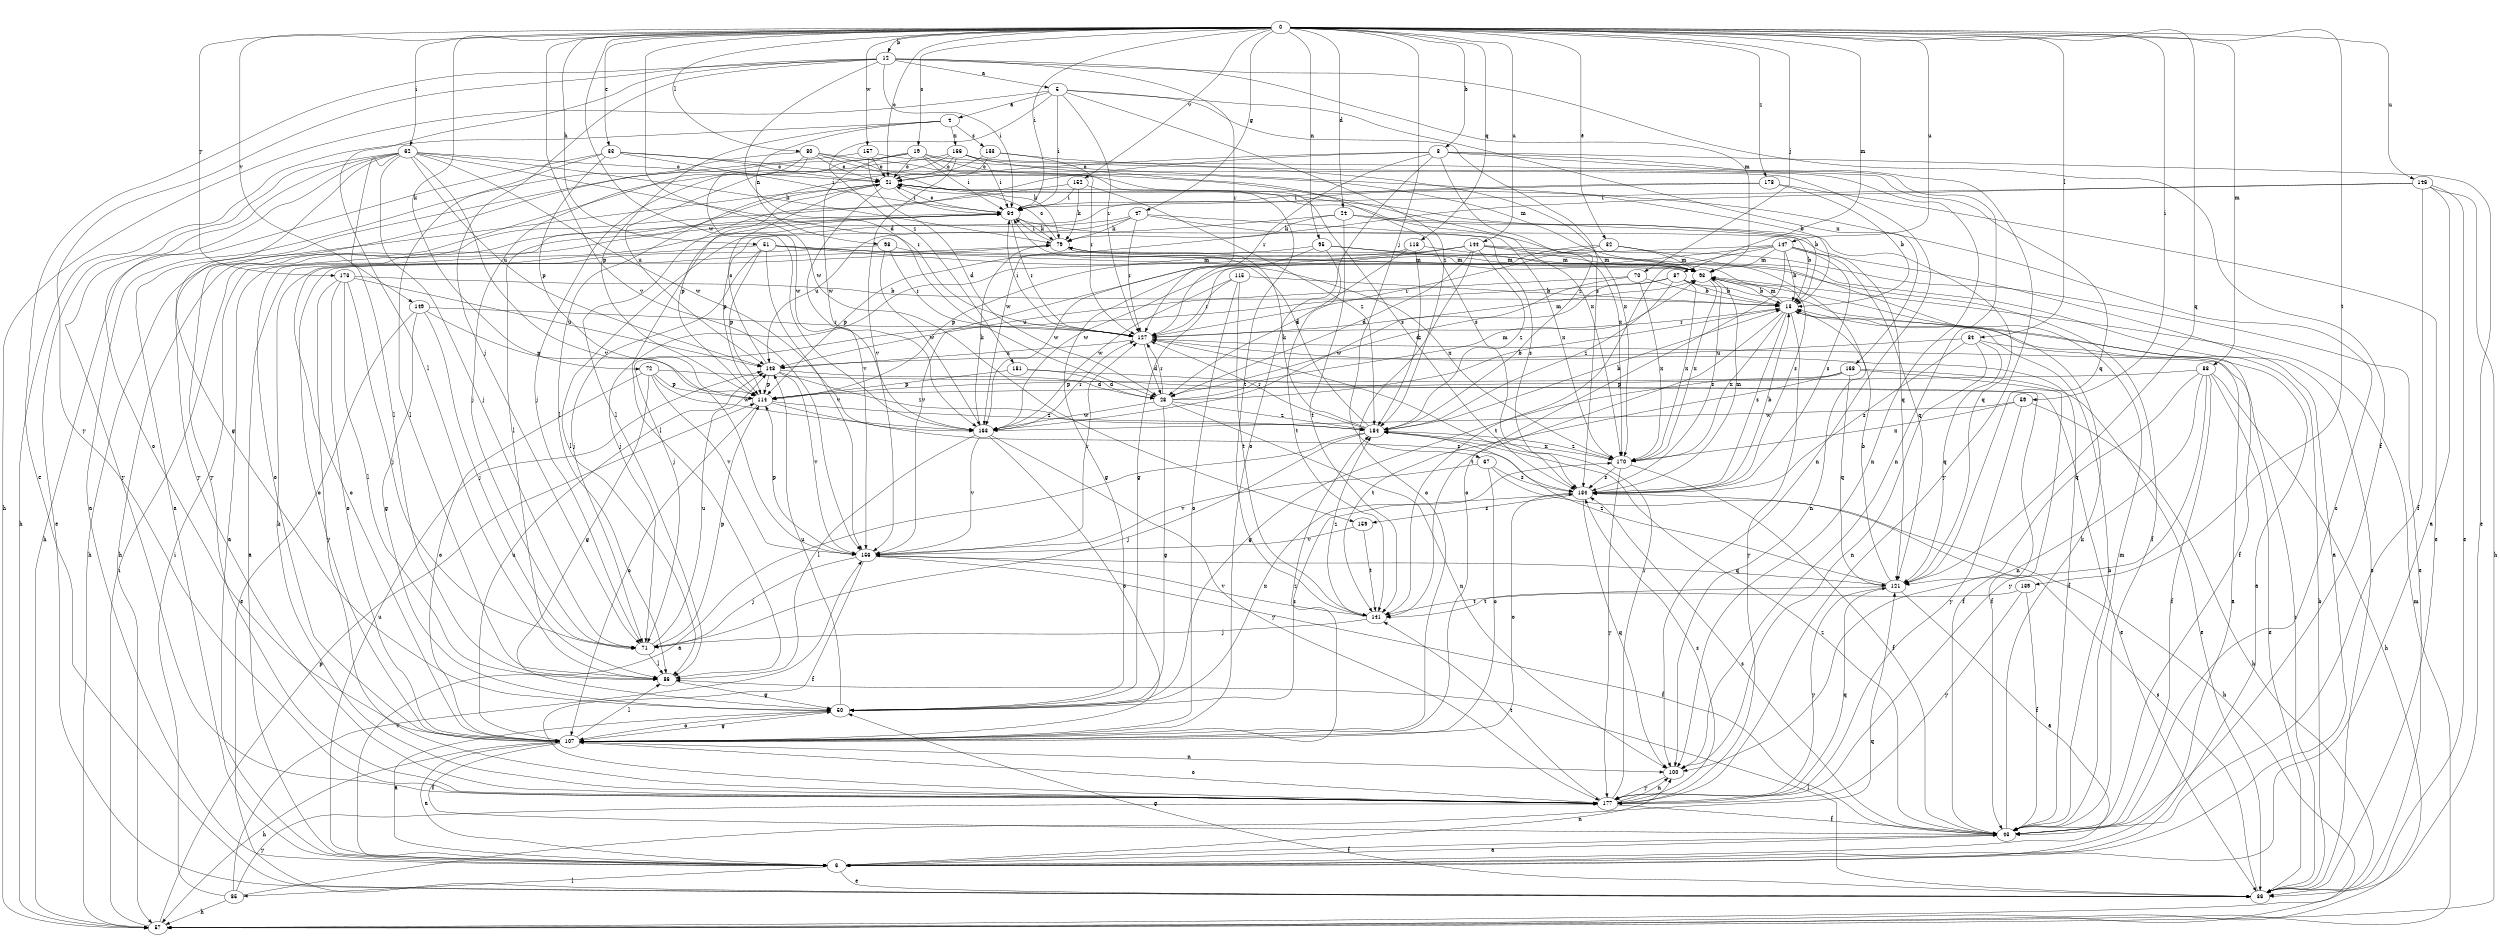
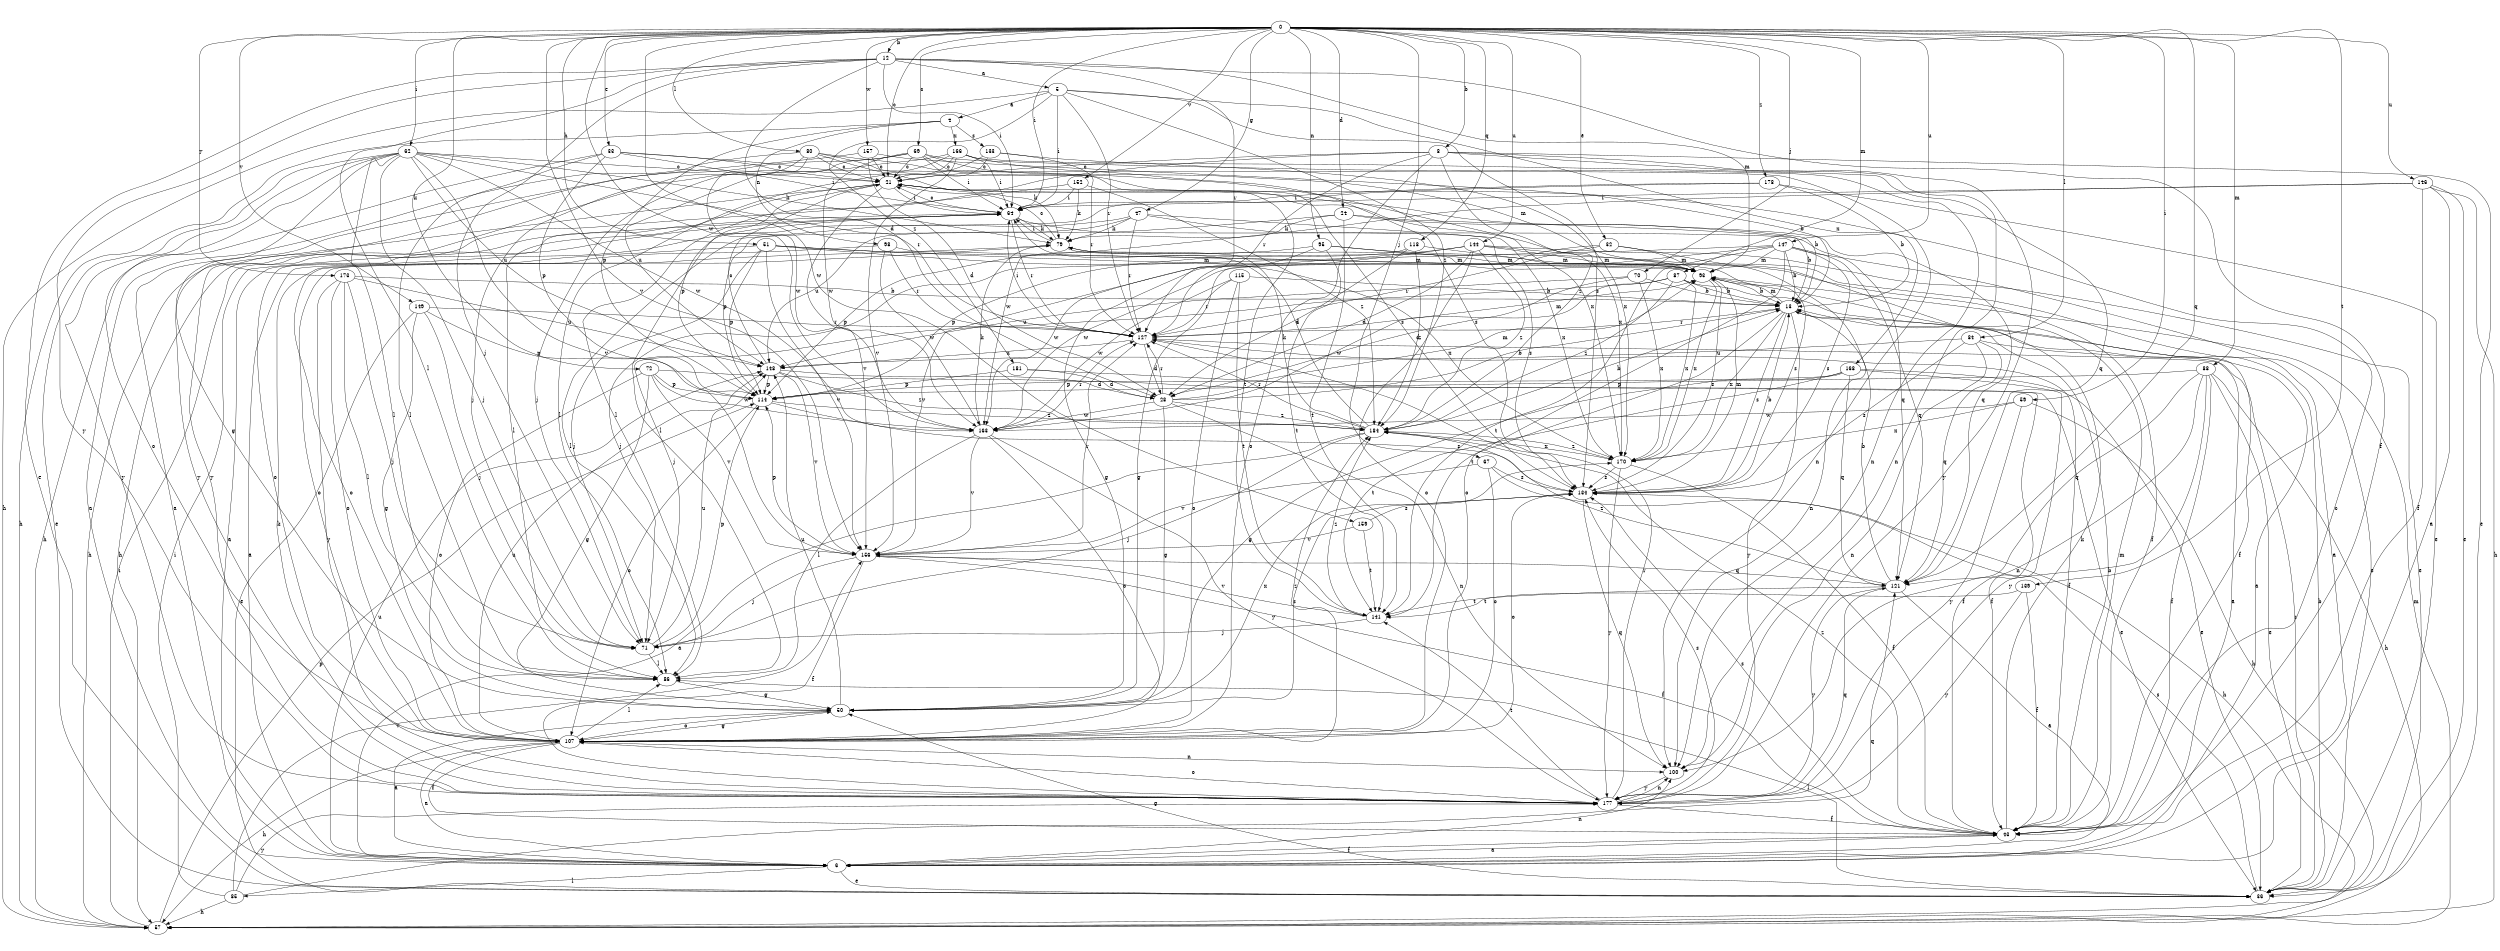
node "19": label "19" -> "69"
edge "134" -> "159": reversed
